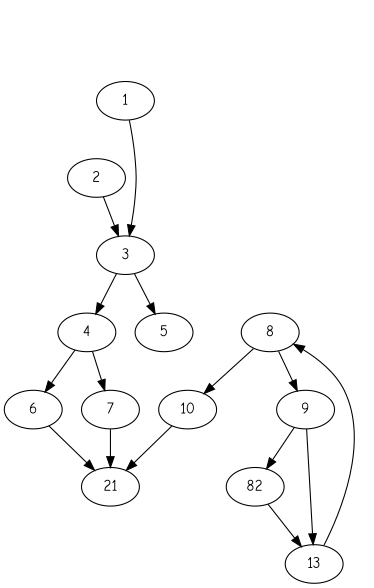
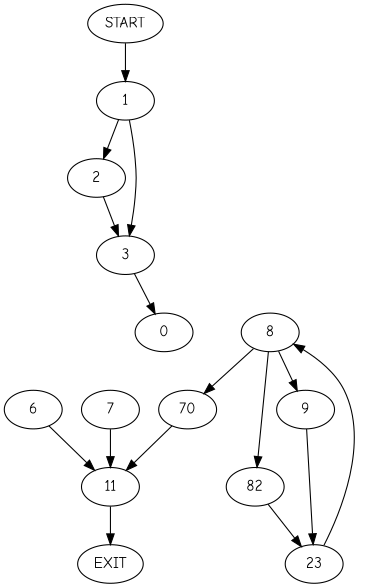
node "START": added
edge "1" -> "2": added
node "4": removed
node "5": label "5" -> "0"
node "10": label "10" -> "70"
edge "9" -> "82": now "8" -> "82"
node "21": label "21" -> "11"
node "EXIT": added
node "13": label "13" -> "23"
